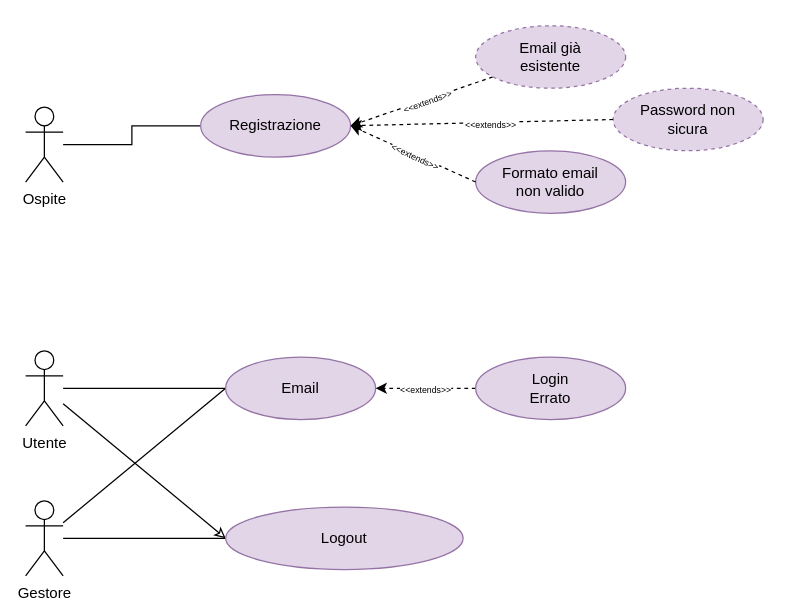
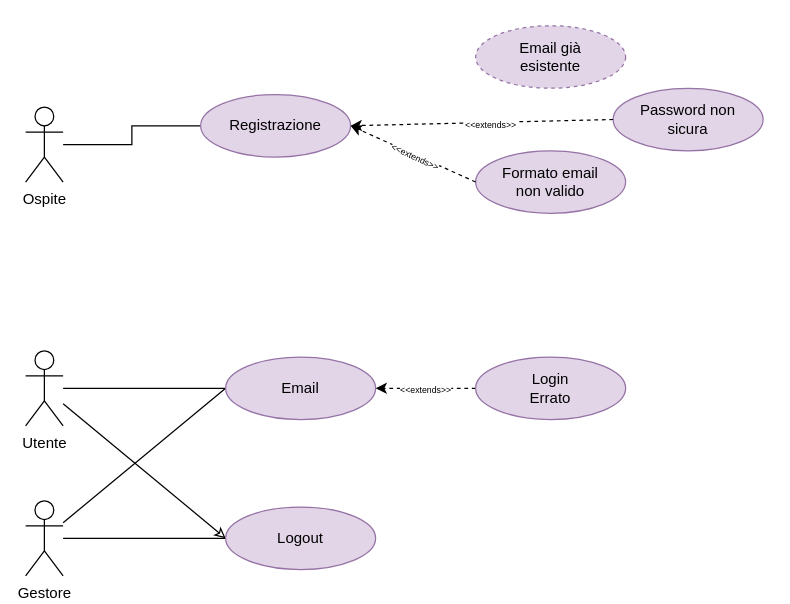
edge "Email già esistente" -> "Registrazione": removed, label "<<extends>>"
node "Password non sicura": style dashed -> solid
node "Logout": size 238x63 -> 150x63
